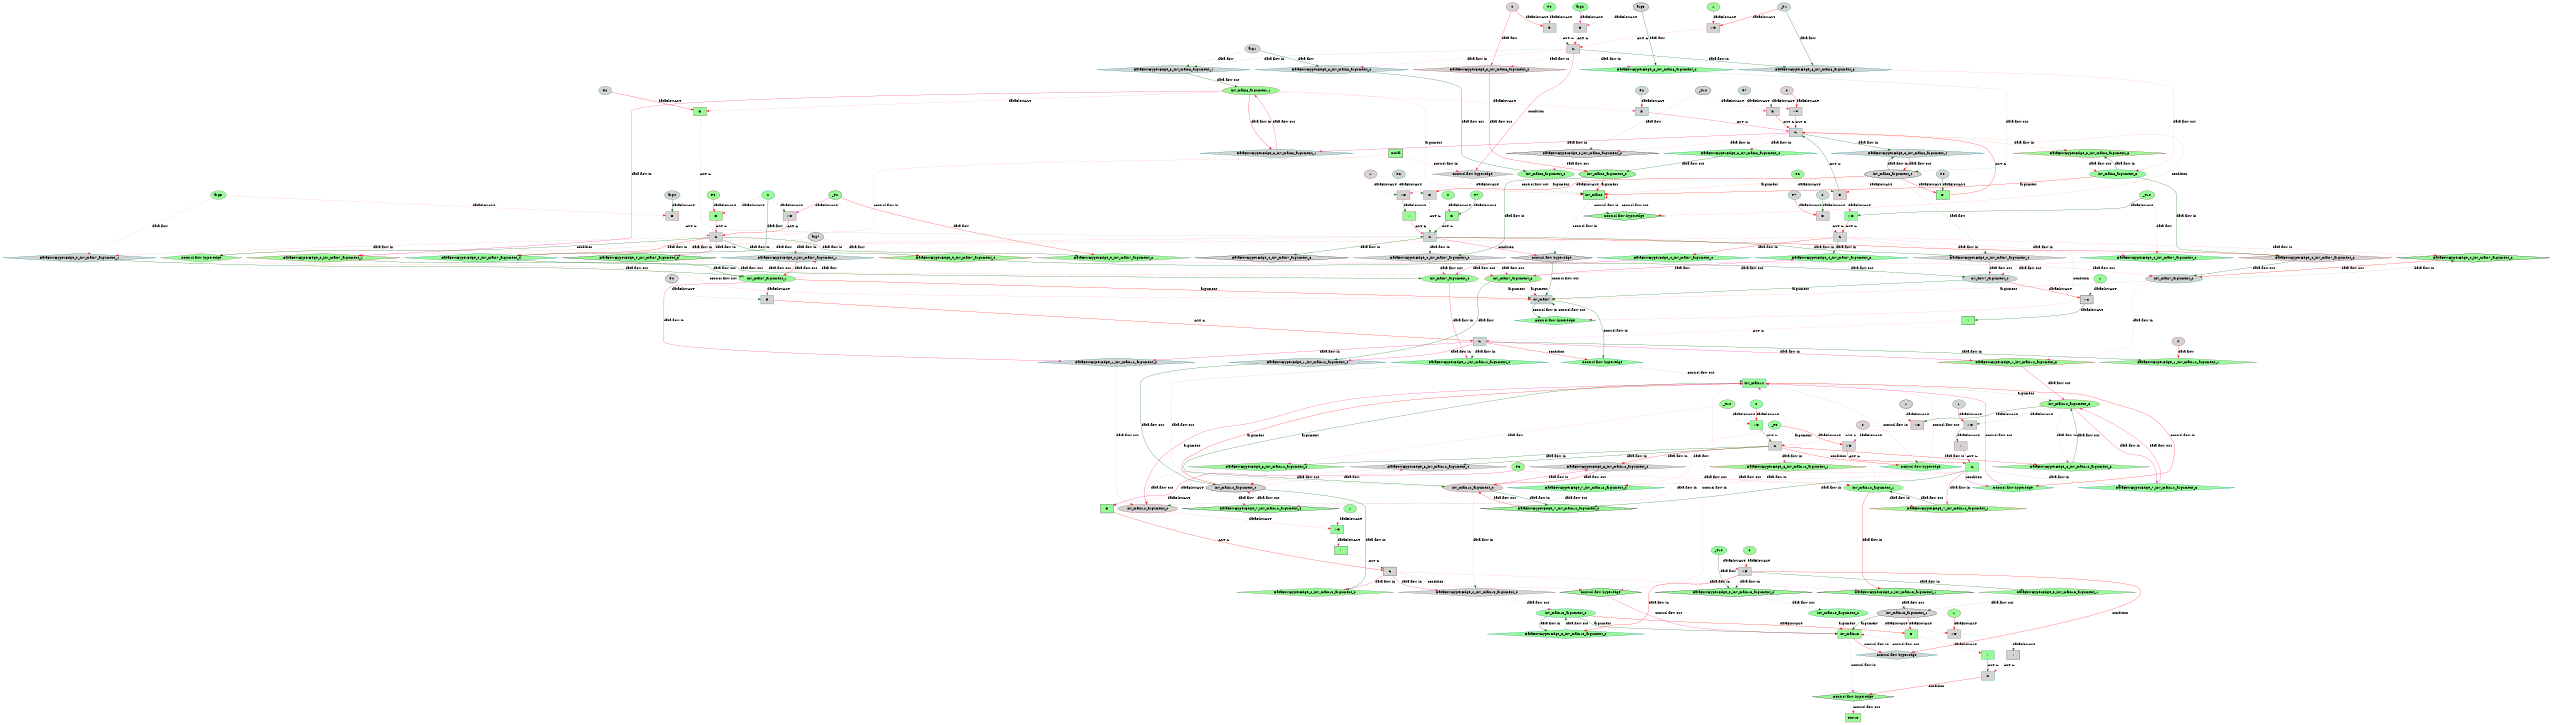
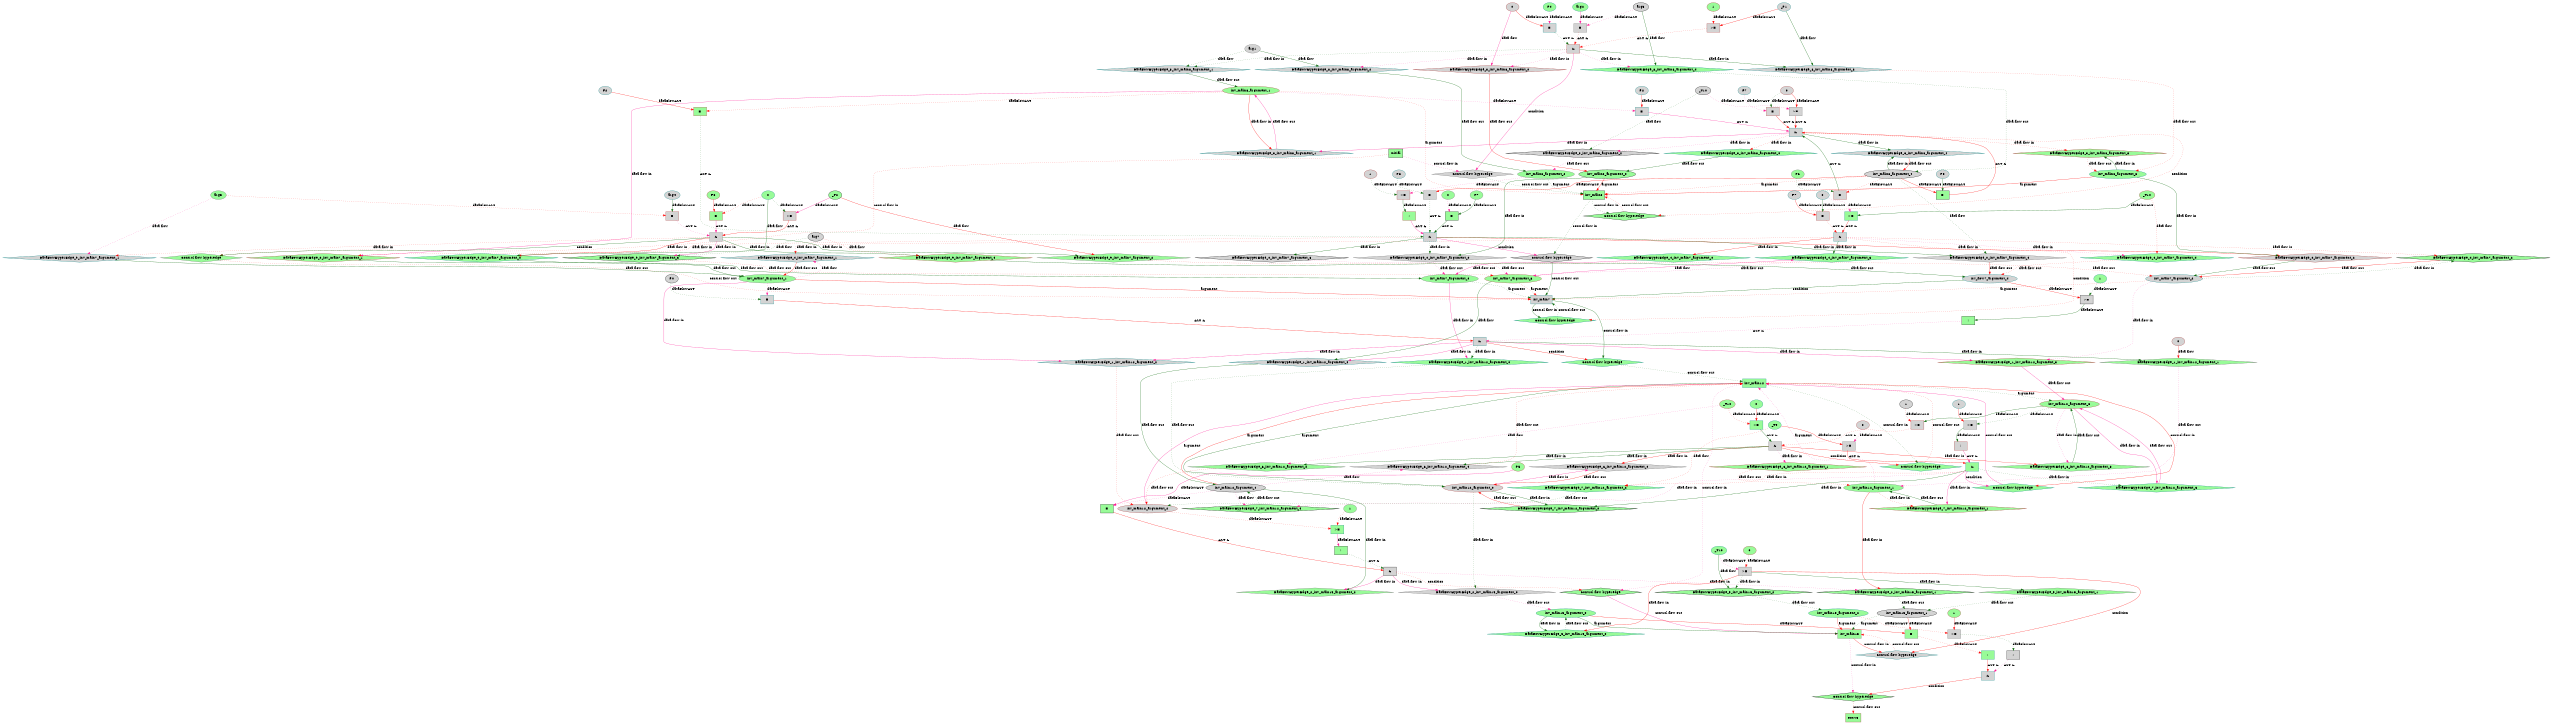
edge "inv_flow7_argument_4" -> "inv_main7": label "argument" -> "condition"
edge "DataFowHyperEdge_6_inv_main12_argument_4" -> "inv_main12_argument_4": now "DataFowHyperEdge_6_inv_main12_argument_4" -> "inv_main12"
edge "P5" -> "inv_main12_argument_1": now "DataFowHyperEdge_1_inv_main12_argument_1" -> "inv_main12_argument_1"
edge "DataFowHyperEdge_7_inv_main12_argument_4" -> "inv_main12_argument_4": color deeppink -> darkgreen
edge "inv_main15_argument_1" -> "inv_main15": style solid -> dotted
edge "inv_main15_argument_2" -> "inv_main15": style dotted -> solid
